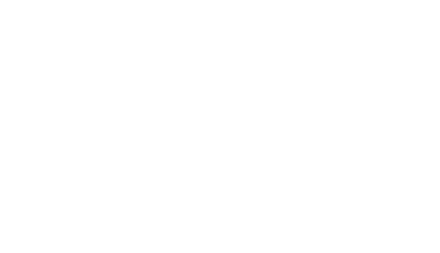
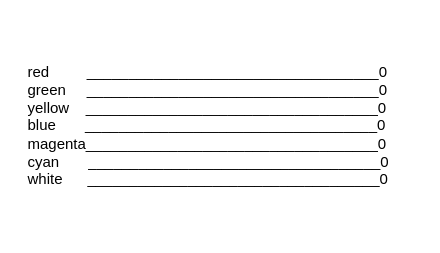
node "red ___________________________________0 green ___________________________________0 yellow ___________________________________0 blue ___________________________________0 magenta___________________________________0 cyan ___________________________________0 white ___________________________________0": added
